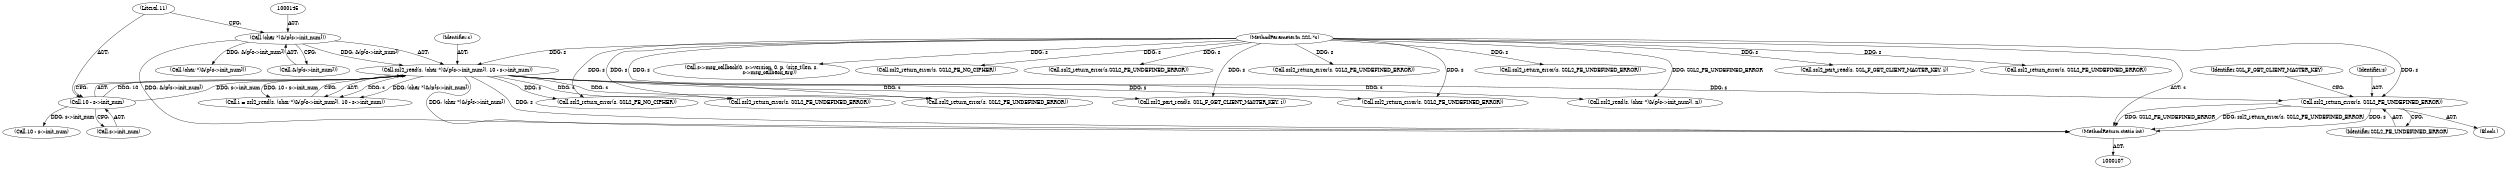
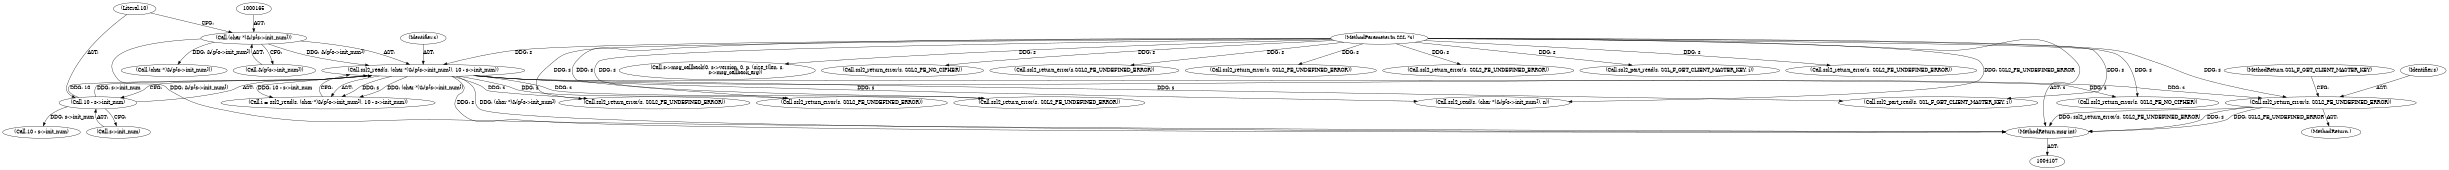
node "(Literal,11)": label "(Literal,11)" -> "(Literal,10)"
node "1000145": label "1000145" -> "1000165"
node "(Identifier,SSL_F_GET_CLIENT_MASTER_KEY)": label "(Identifier,SSL_F_GET_CLIENT_MASTER_KEY)" -> "(MethodReturn,SSL_F_GET_CLIENT_MASTER_KEY)"
node "(MethodReturn,static int)": label "(MethodReturn,static int)" -> "(MethodReturn,msg int)"
node "(Identifier,SSL2_PE_UNDEFINED_ERROR)": removed
node "(Block,)": label "(Block,)" -> "(MethodReturn,)"
node "1000107": label "1000107" -> "1004107"
